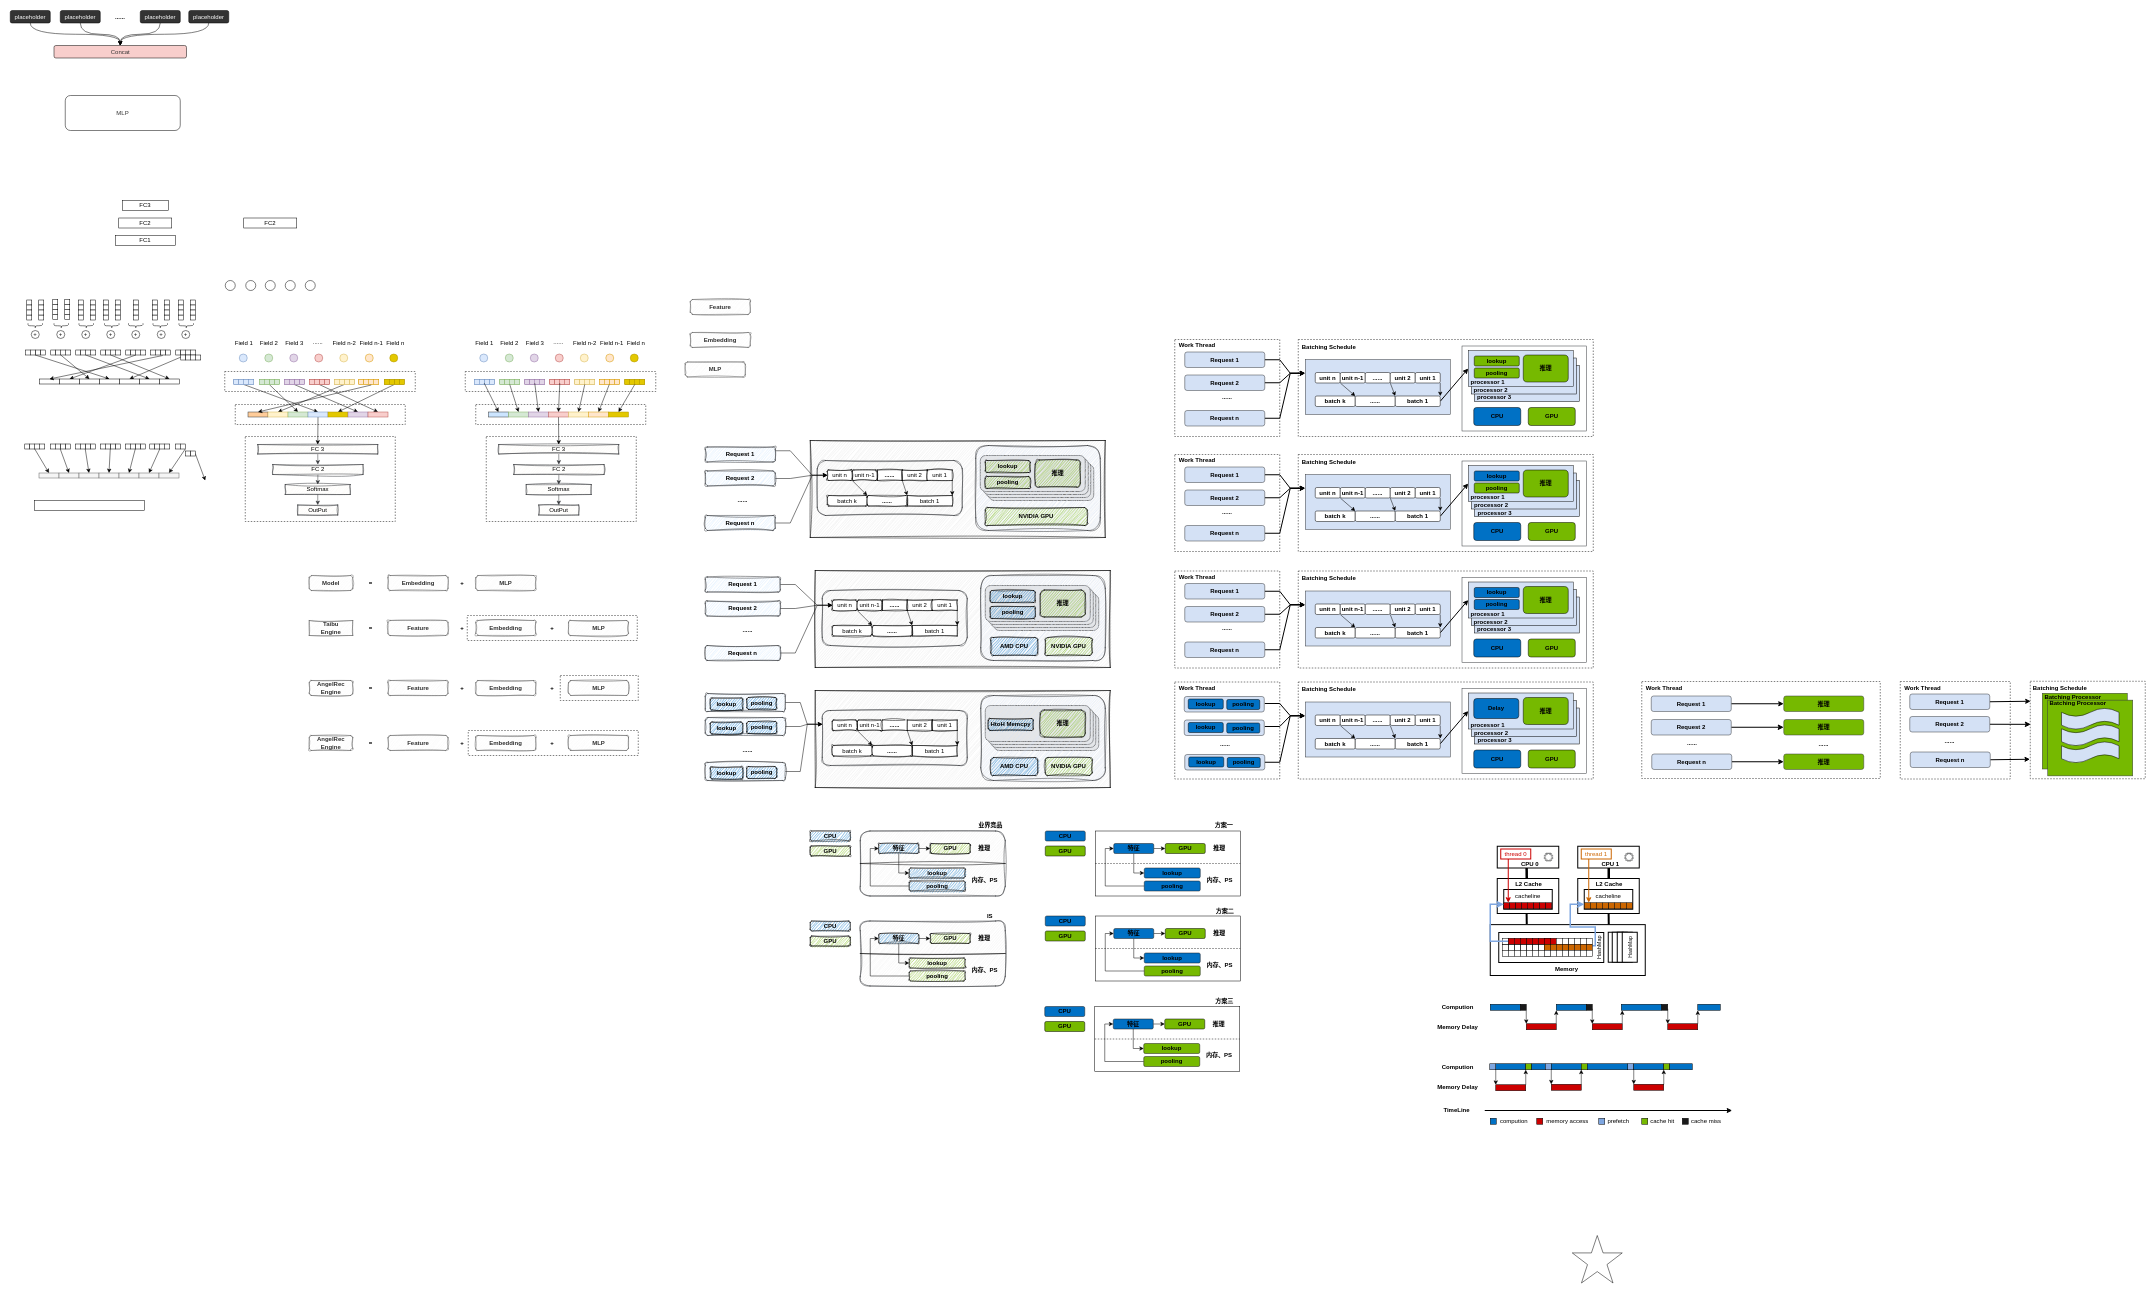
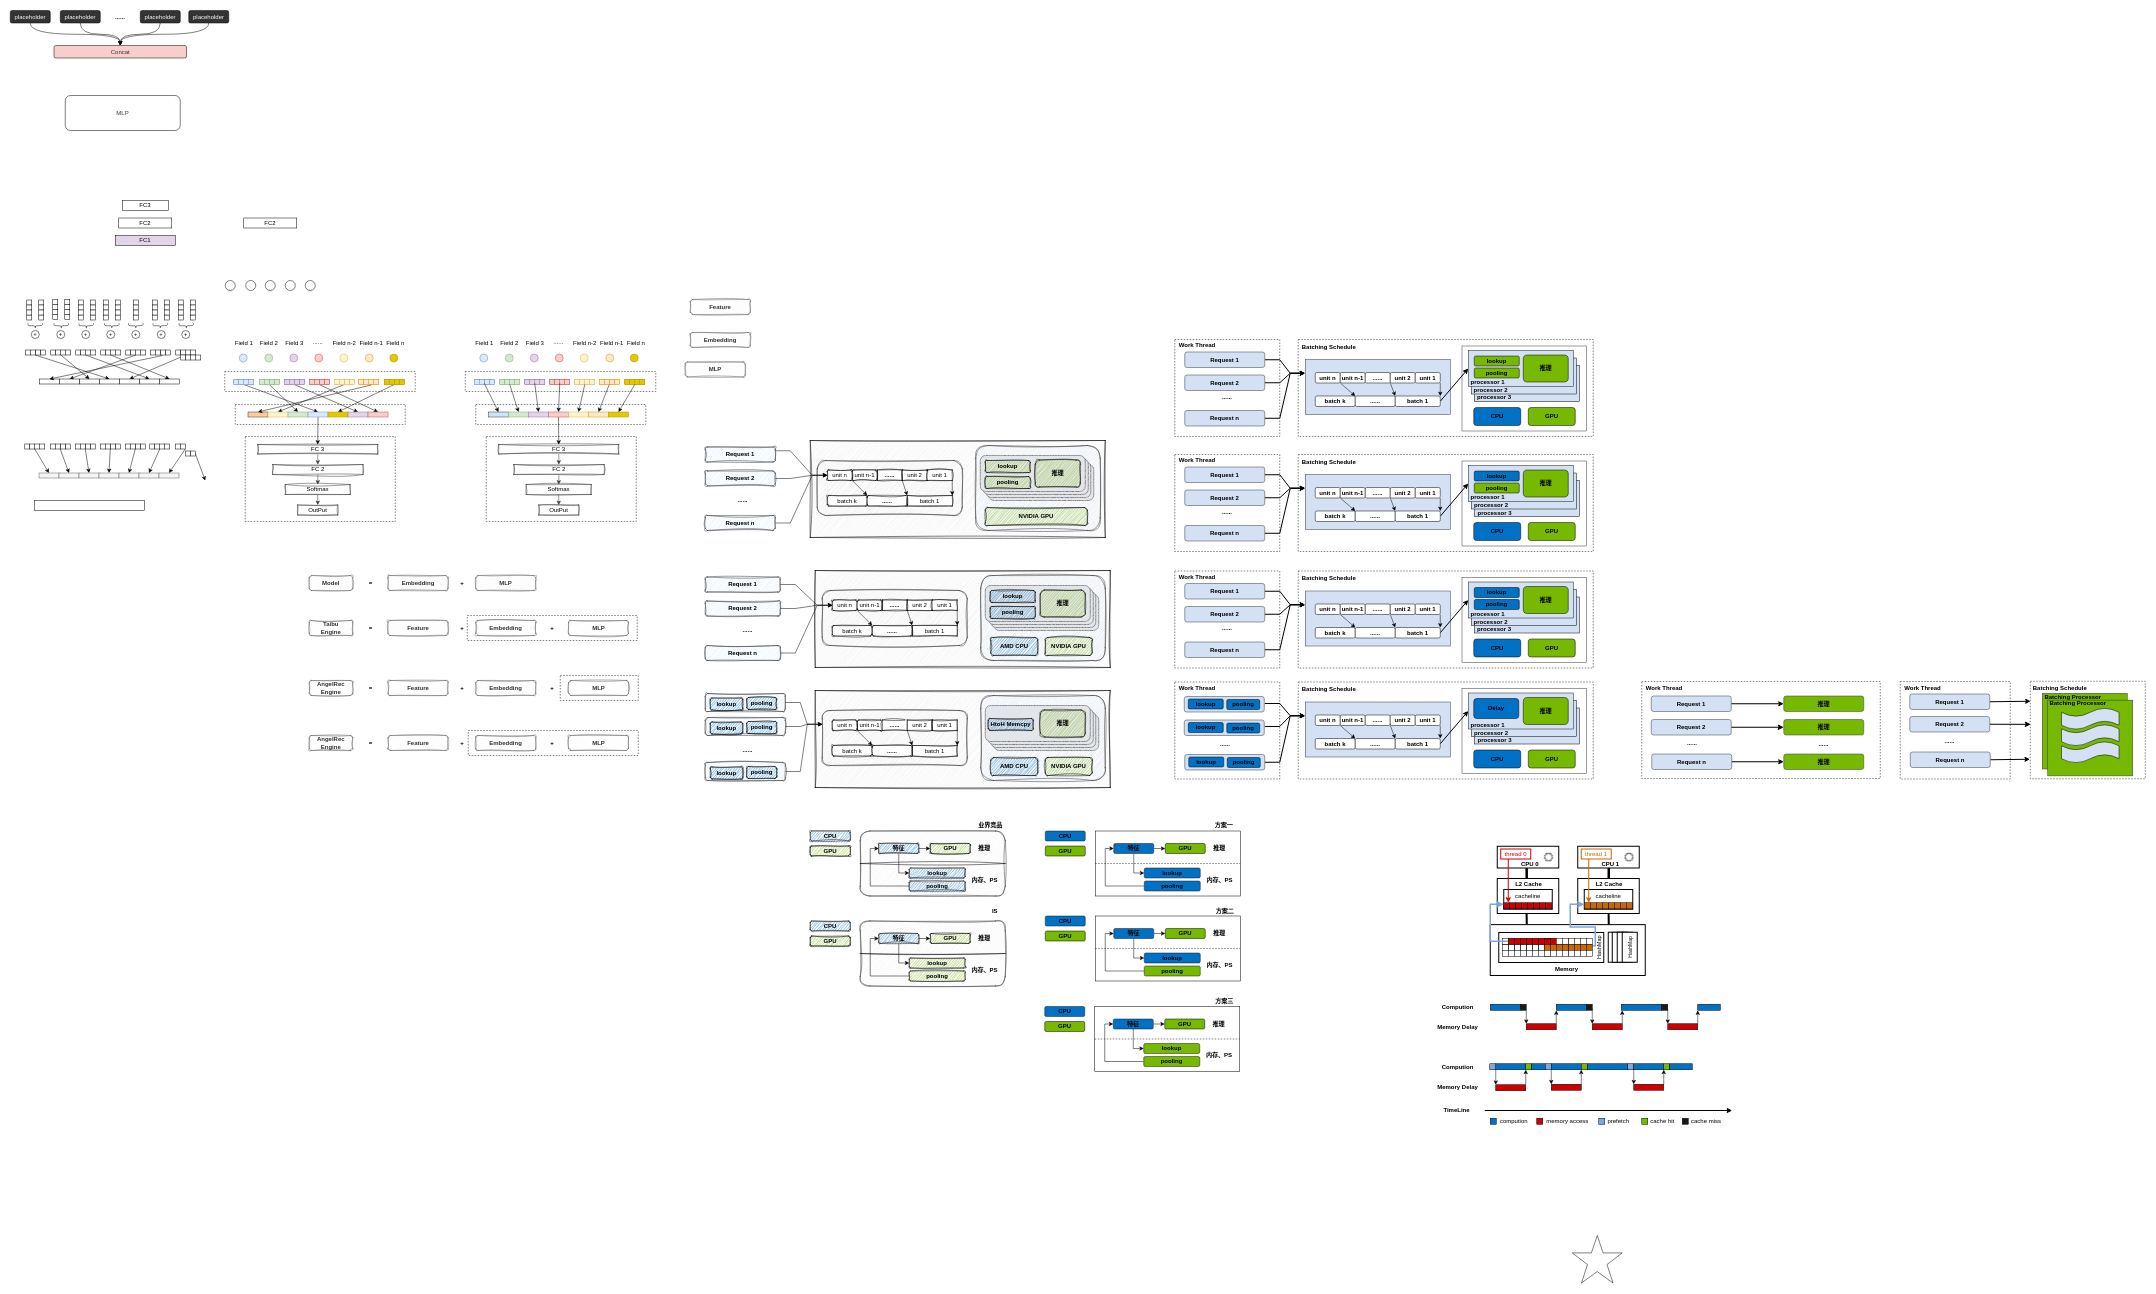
node "FC1": fillcolor #ffffff -> #e1d5e7
node "Taibu Engine": shape rectangle -> rounded rectangle
node "IS": moved (990, 916) -> (995, 911)
